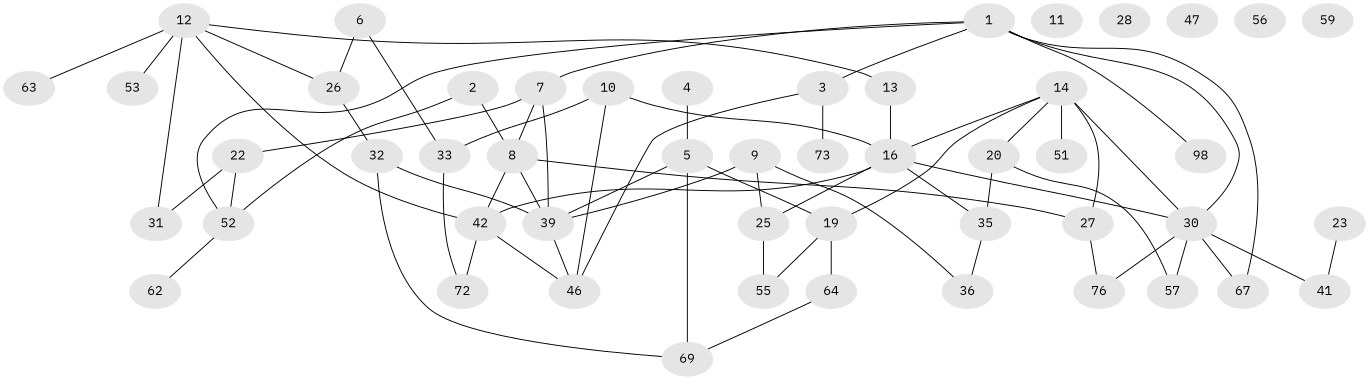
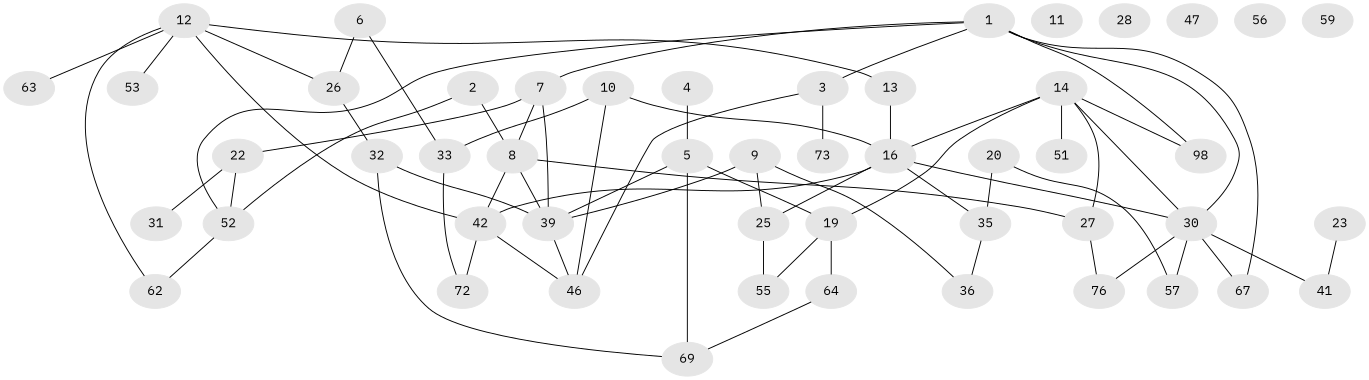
edge "12" -- "31": now "12" -- "62"
edge "14" -- "20": now "14" -- "98"
